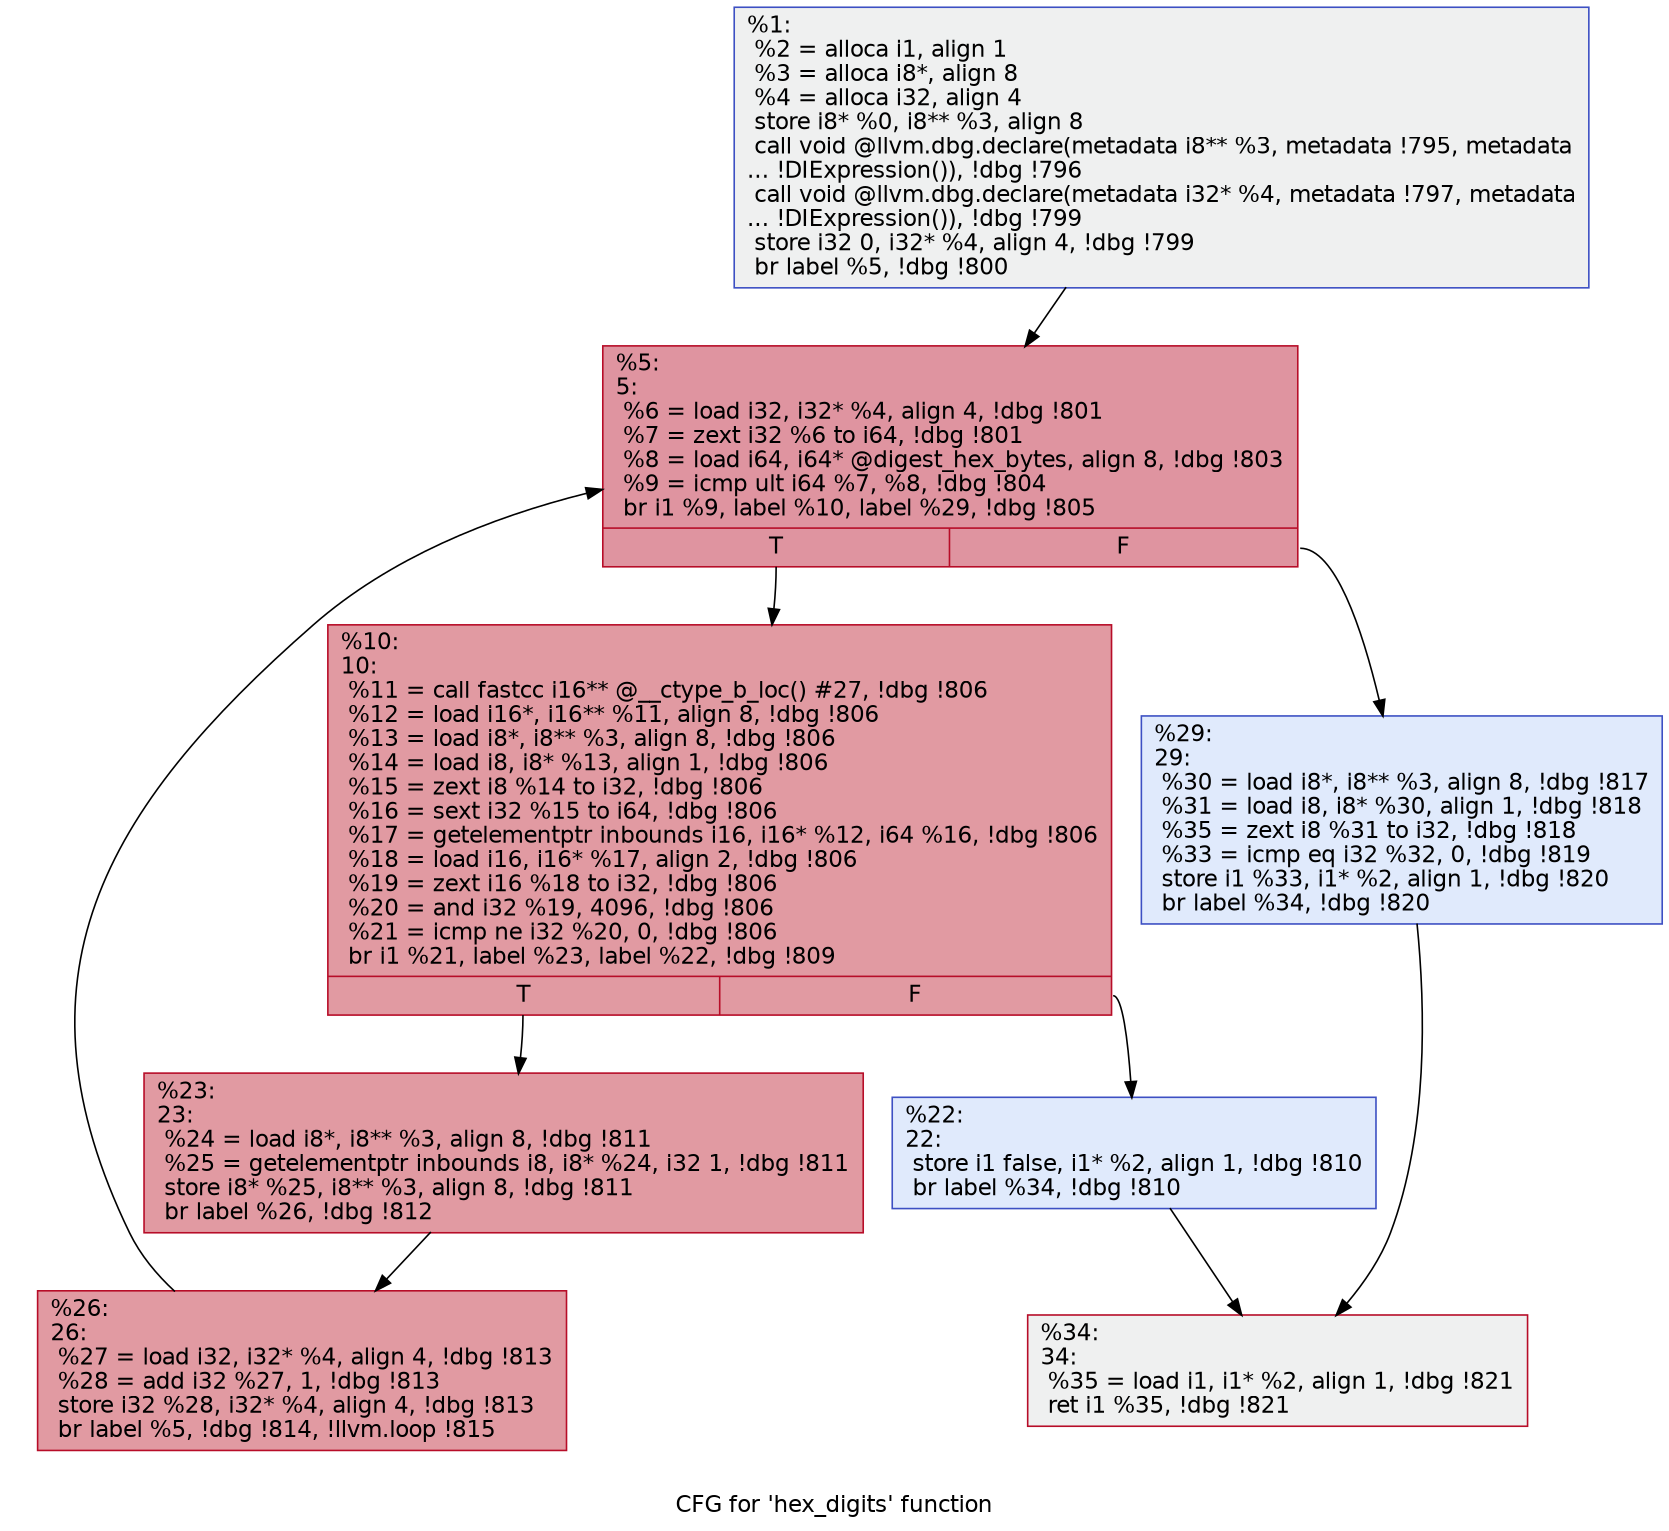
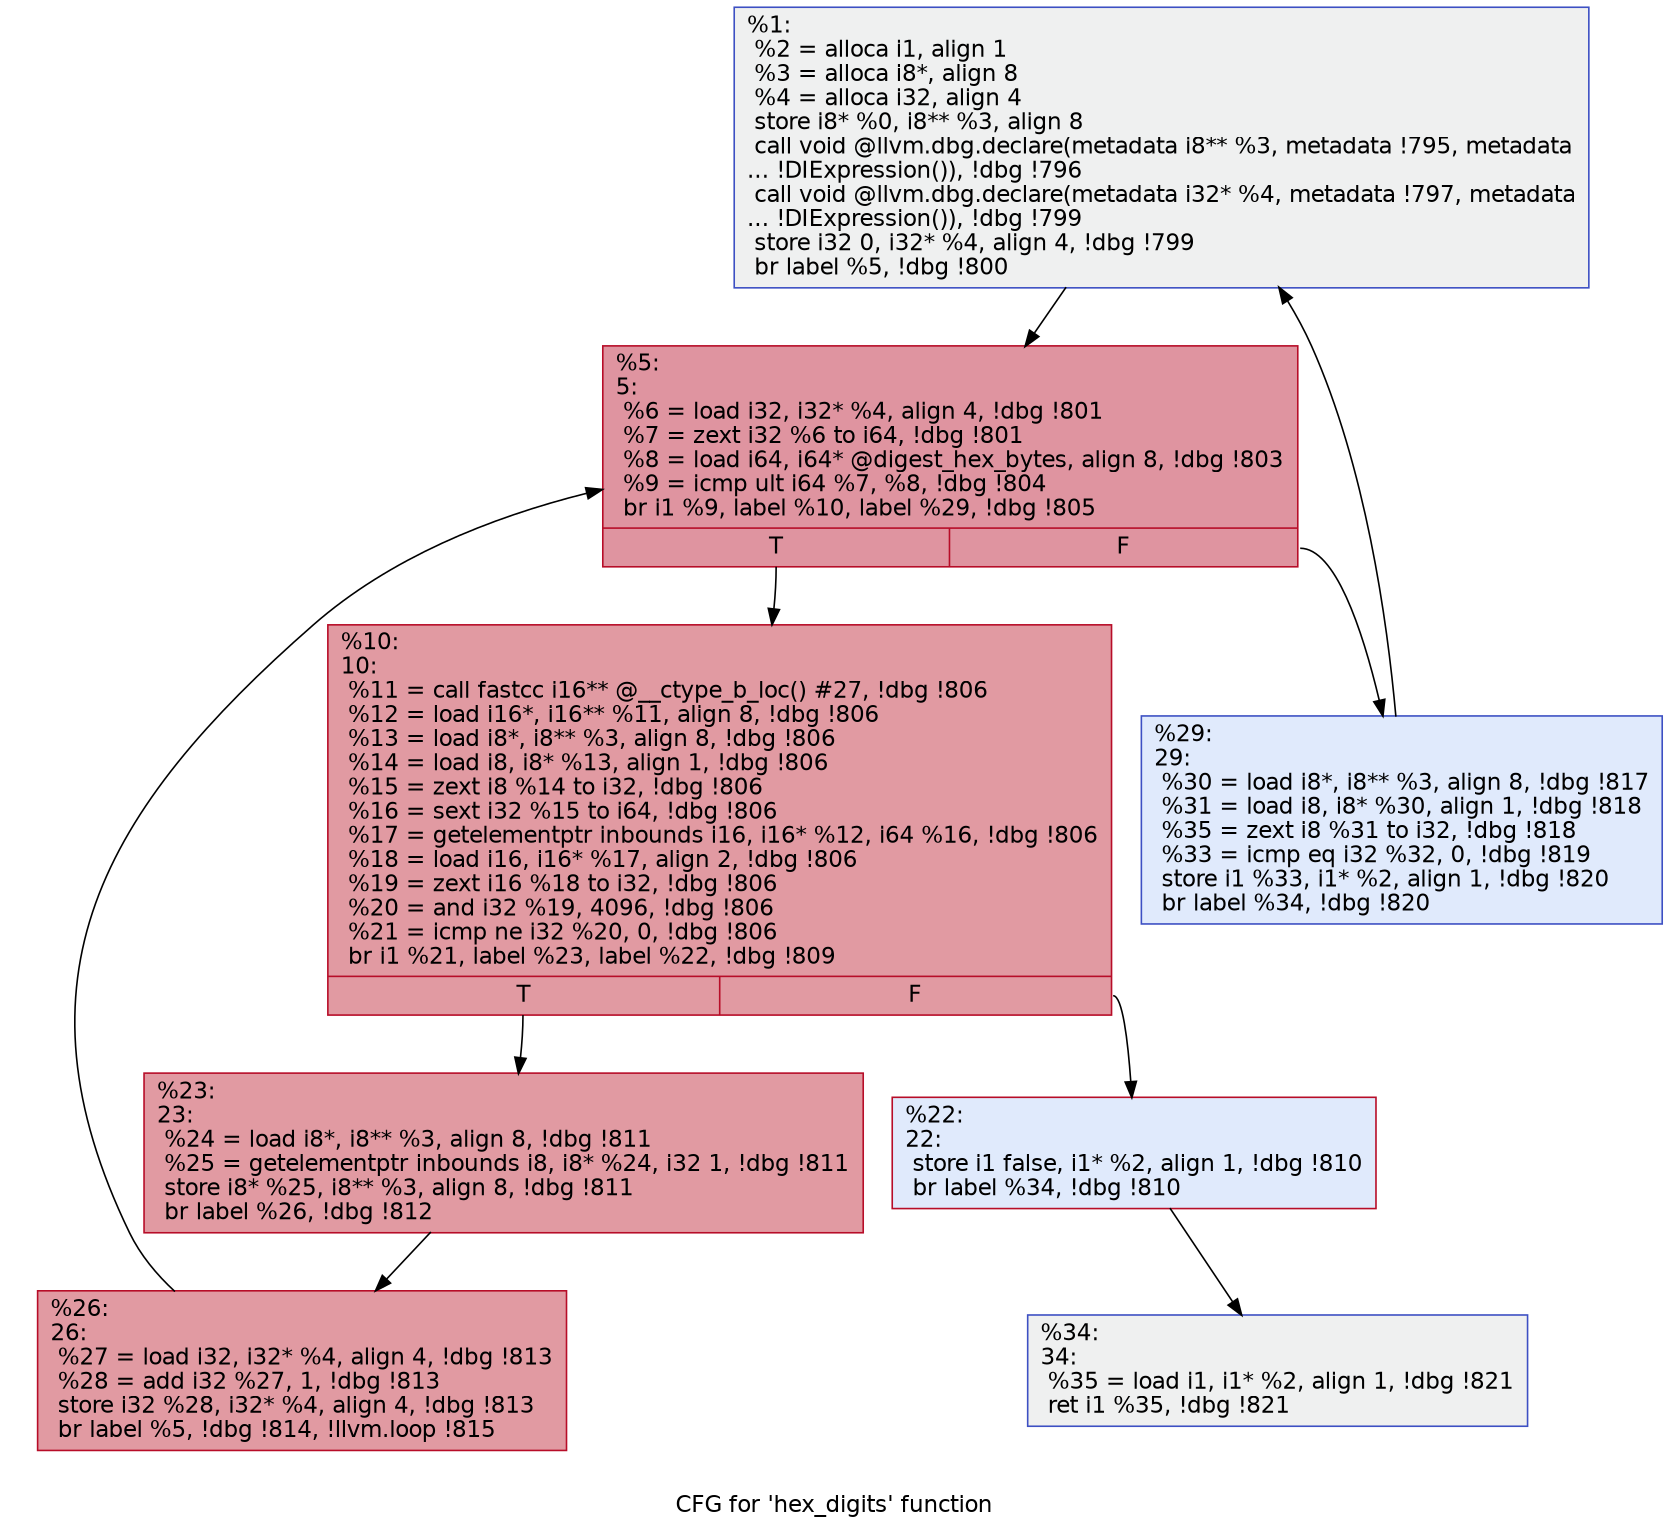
edge "%29:" -> "%34:": now "%29:" -> "%1:"
node "%22:": color #3d50c3ff -> #b70d28ff
node "%34:": color #b70d28ff -> #3d50c3ff
